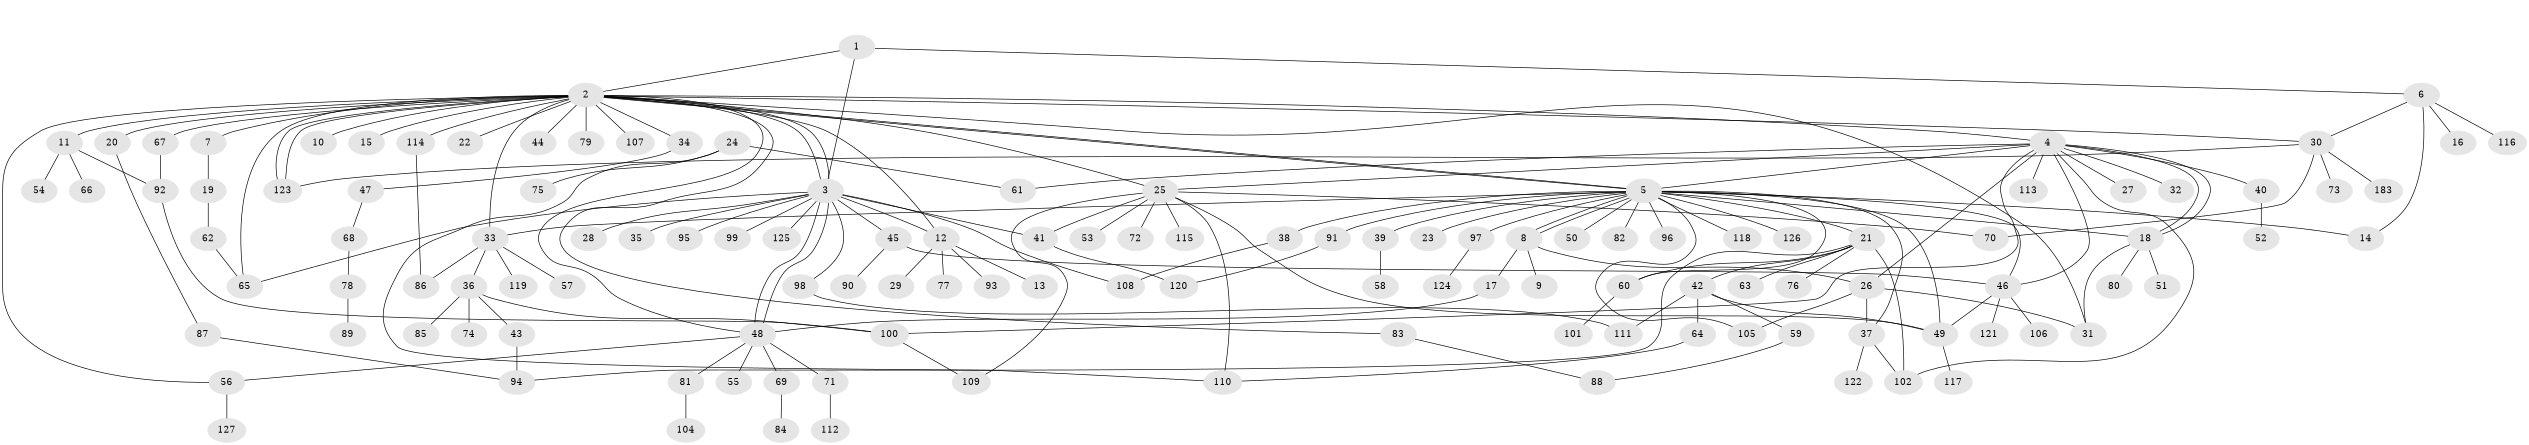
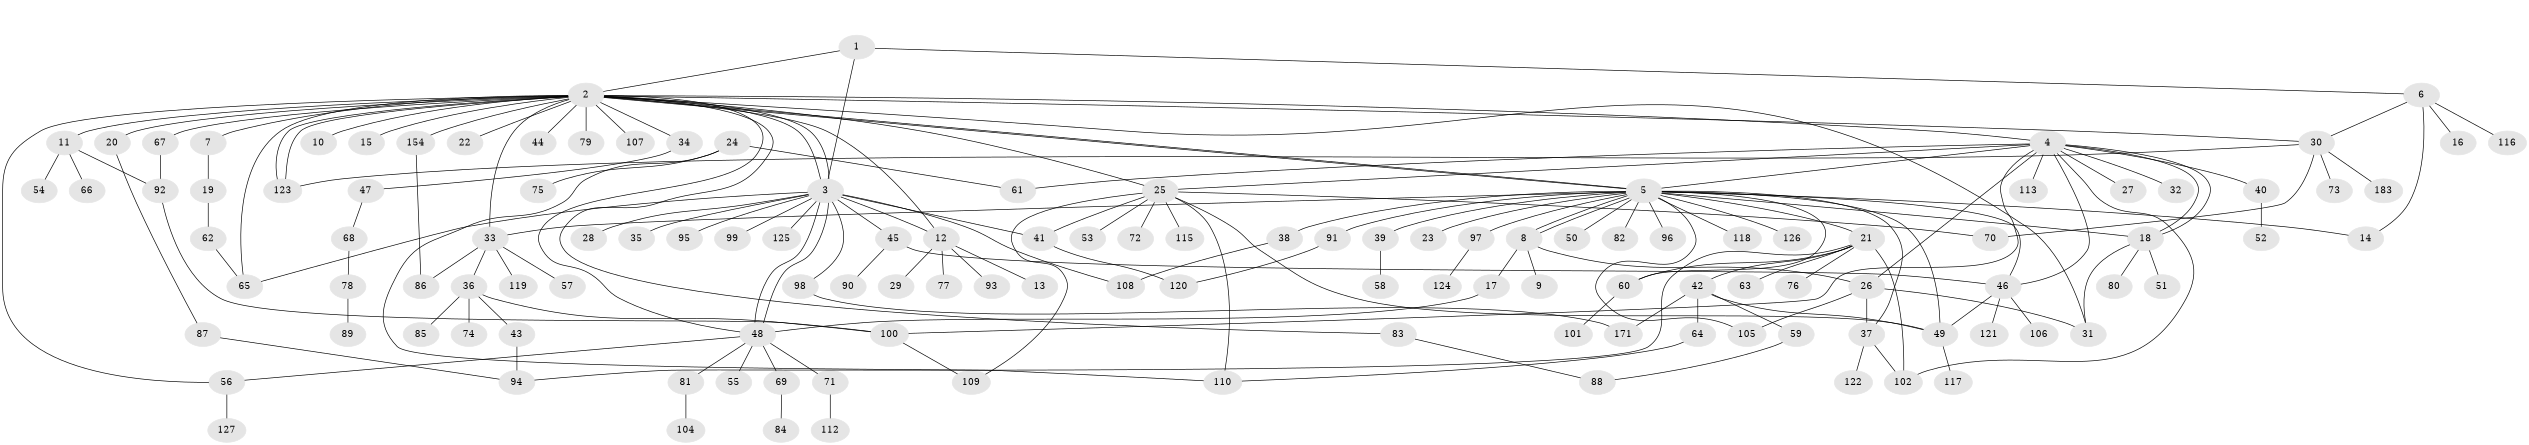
node "114": label "114" -> "154"
node "111": label "111" -> "171"
